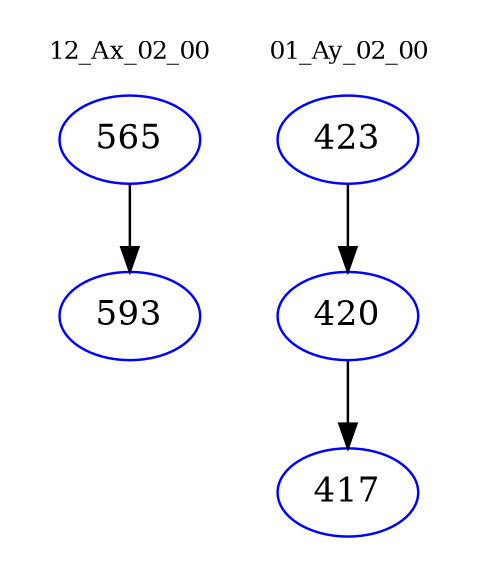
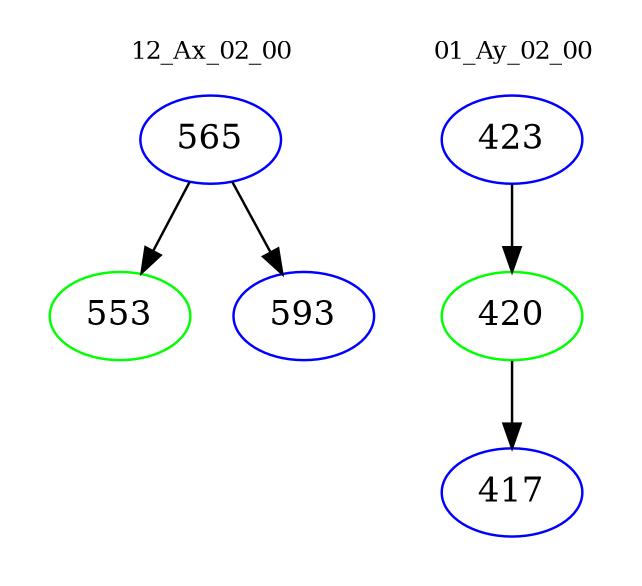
node "553": added
node "420": color blue -> green
